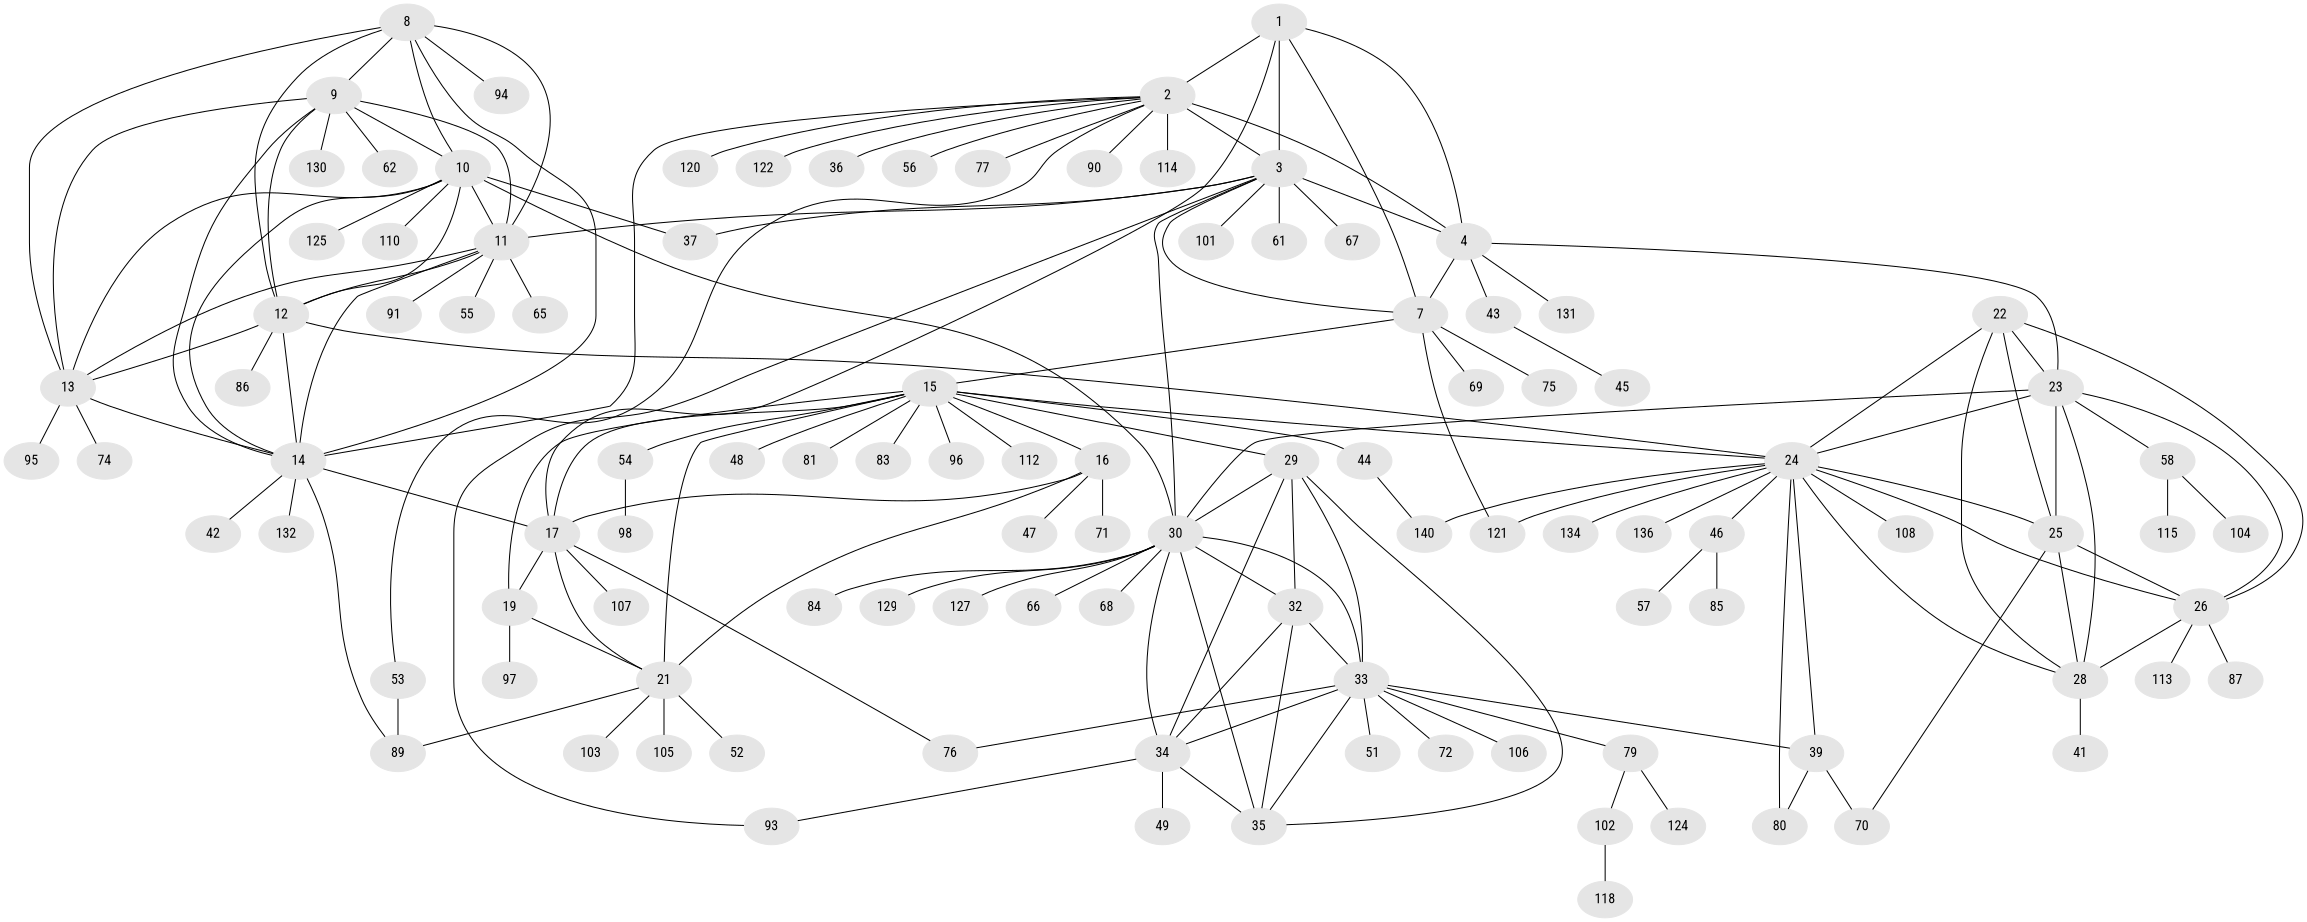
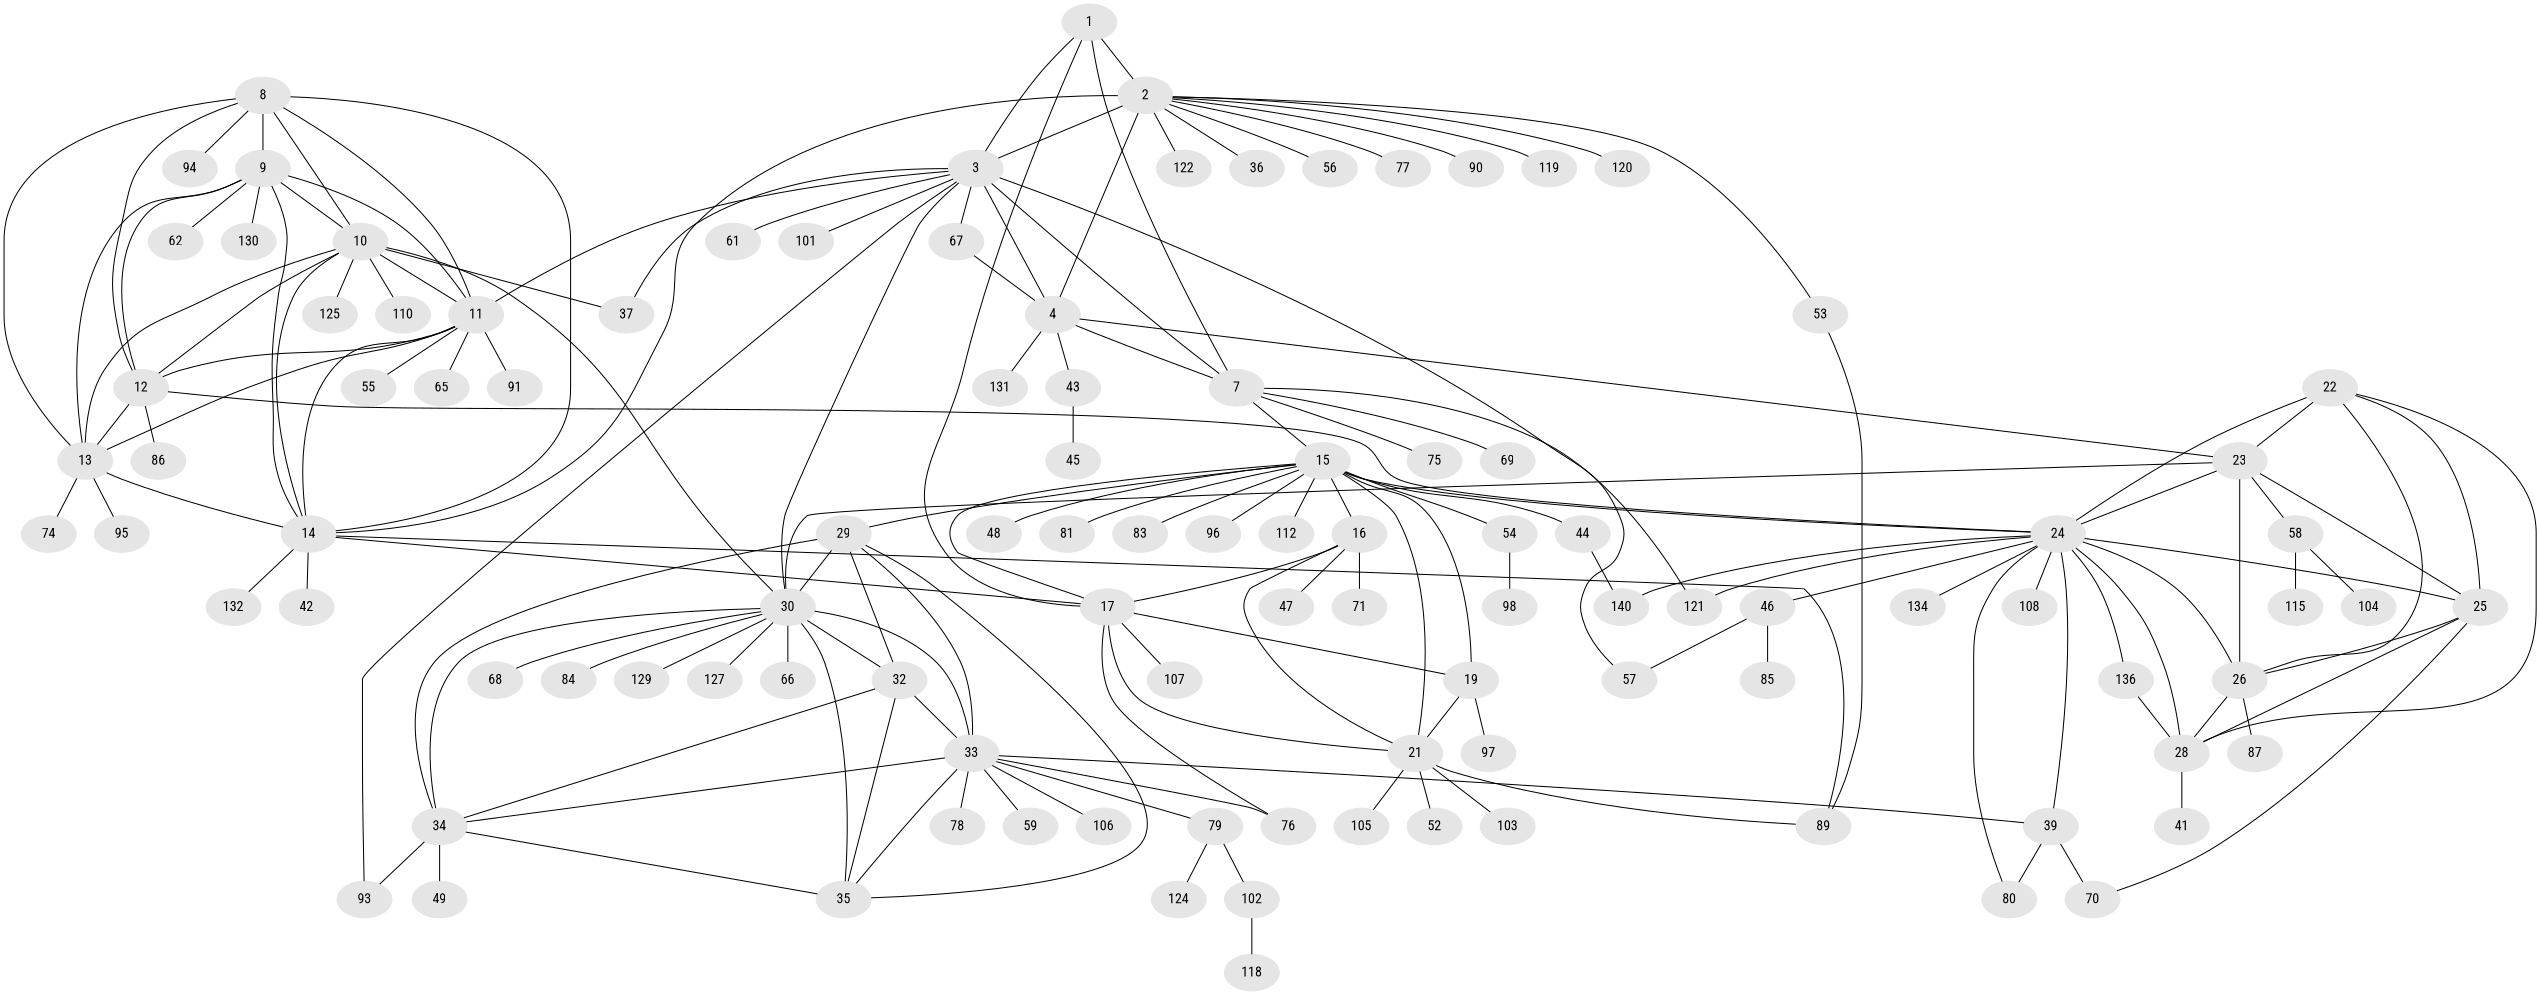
edge "1" -- "4": now "67" -- "4"
node "114": label "114" -> "119"
edge "3" -- "57": added
edge "12" -- "14": removed
edge "23" -- "28": now "136" -- "28"
node "113": removed
node "51": label "51" -> "59"
node "72": label "72" -> "78"
